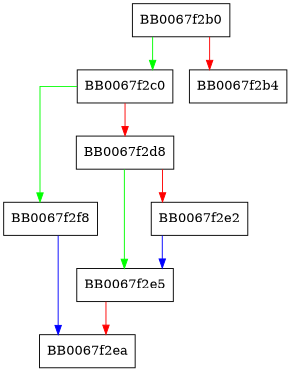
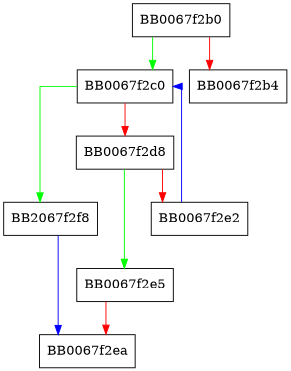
node "BB0067f2f8": label "BB0067f2f8" -> "BB2067f2f8"
edge "BB0067f2e2" -> "BB0067f2e5": now "BB0067f2e2" -> "BB0067f2c0"
